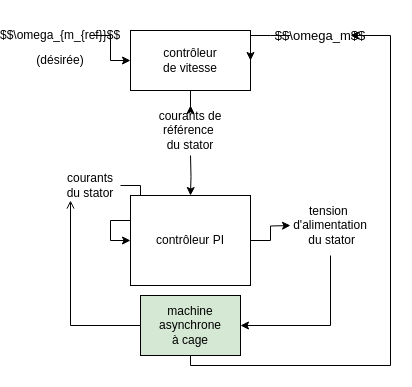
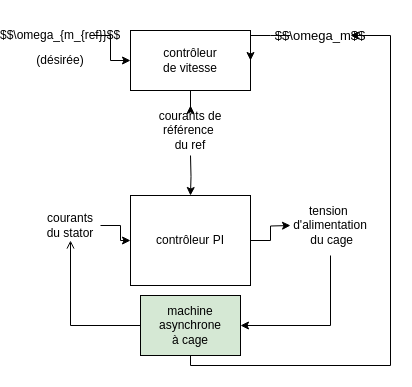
node "courants de référence du stator": label "courants de référence du stator" -> "courants de référence du ref"
node "courants du stator": moved (91, 186) -> (71, 226)
node "tension d'alimentation du stator": label "tension d'alimentation du stator" -> "tension d'alimentation du cage"
